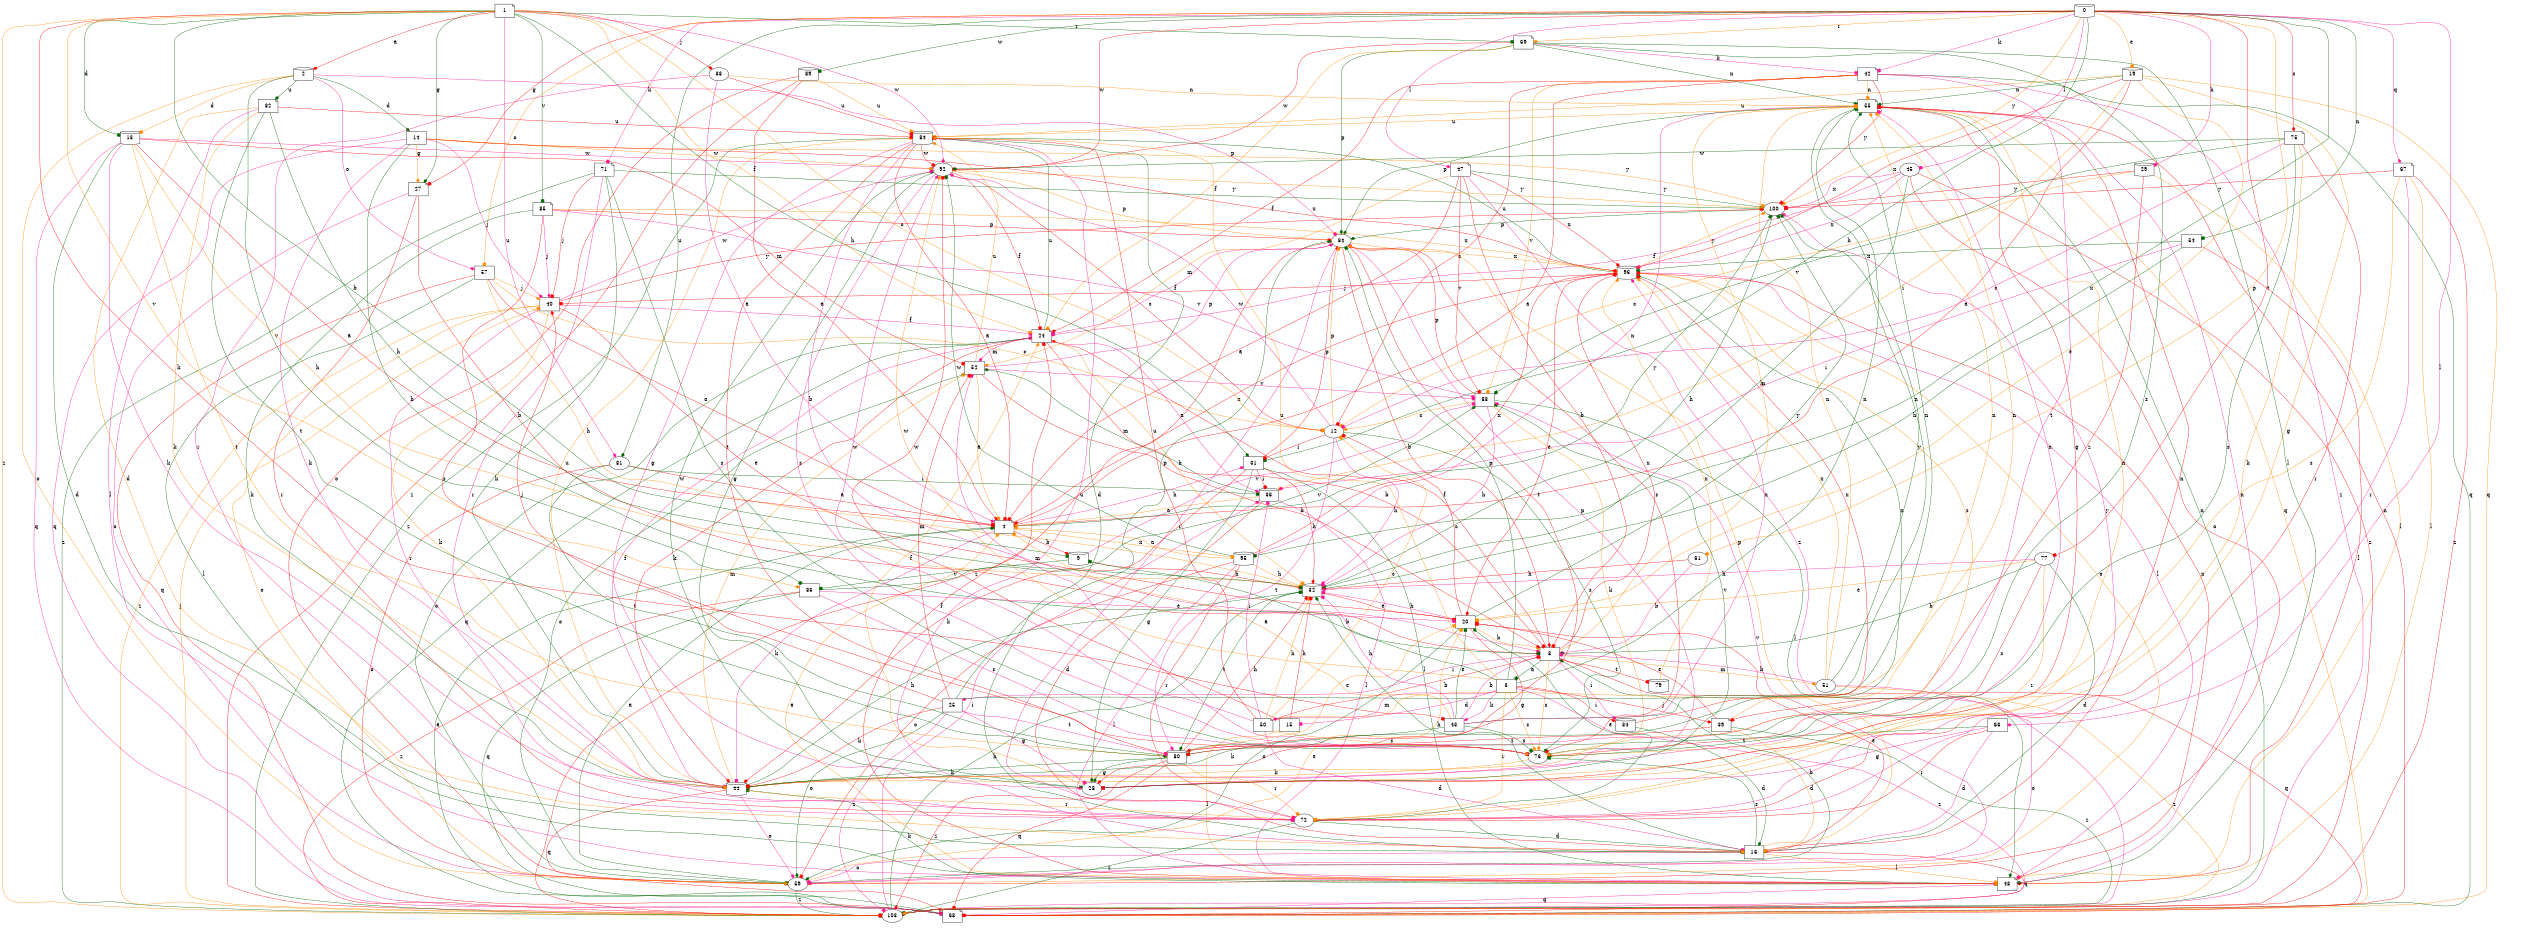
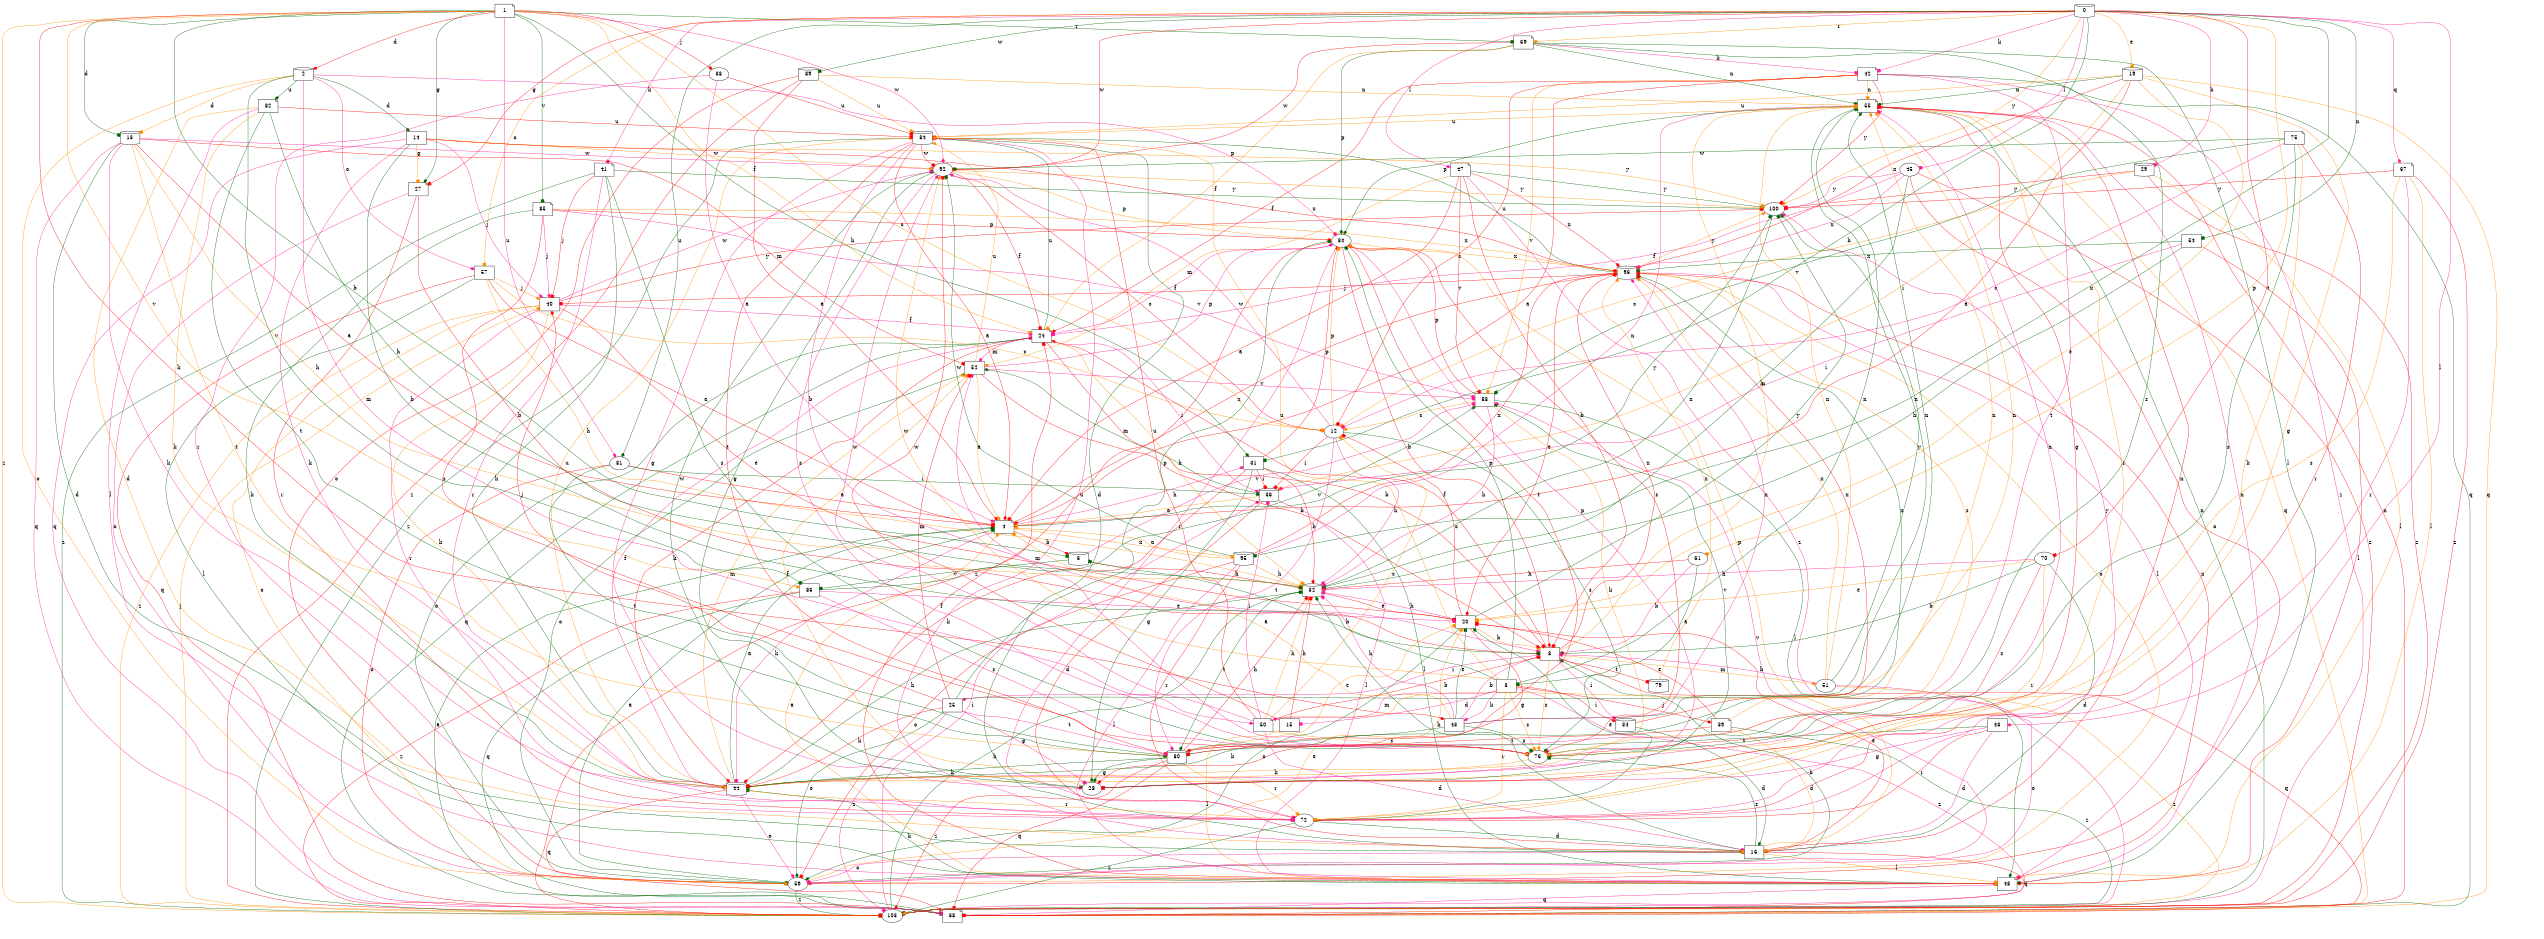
edge "0" -> "75": removed, label "s"
edge "1" -> "2": label "a" -> "d"
edge "38" -> "55": now "89" -> "55"
edge "14" -> "27": arrowhead diamond -> box
node "71": label "71" -> "41"
edge "45" -> "100": label "x" -> "y"
edge "100" -> "64": removed, label "p"
edge "84" -> "4": arrowhead box -> diamond
edge "100" -> "32": label "h" -> "x"
edge "24" -> "36": label "a" -> "i"
edge "12" -> "31": now "12" -> "36"
edge "55" -> "72": label "n" -> "r"
edge "1" -> "43": arrowhead box -> diamond
edge "88" -> "32": arrowhead box -> diamond
edge "29" -> "39": now "29" -> "103"
edge "2" -> "50": added, label "m"
node "9": label "9" -> "6"
node "77": label "77" -> "70"
edge "44" -> "4": added, label "a"
edge "28" -> "24": now "28" -> "52"
edge "8" -> "3": now "61" -> "3"
node "66": label "66" -> "46"
